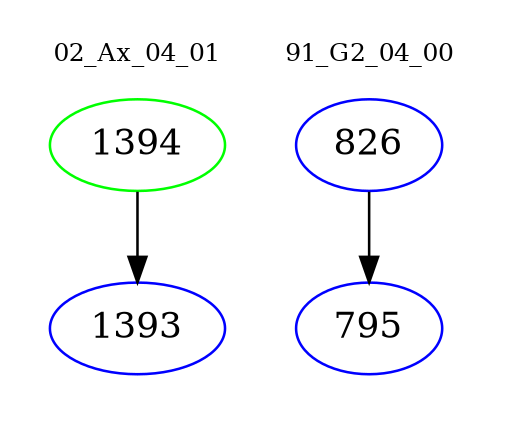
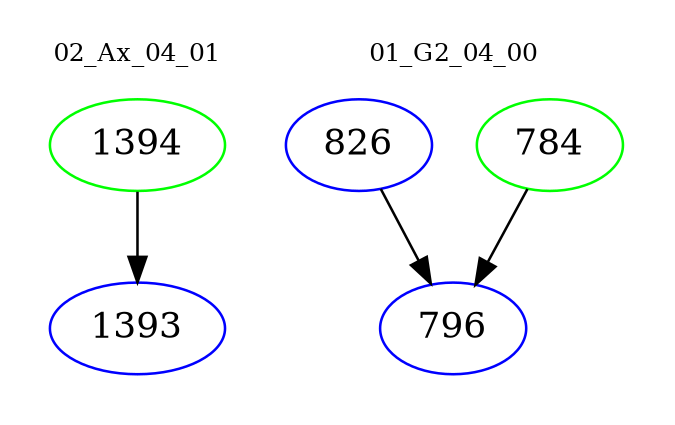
cluster "91_G2_04_00": label "91_G2_04_00" -> "01_G2_04_00"
node "784": added
node "795": label "795" -> "796"
